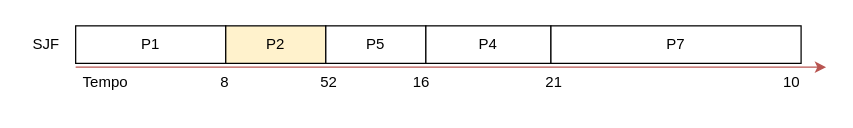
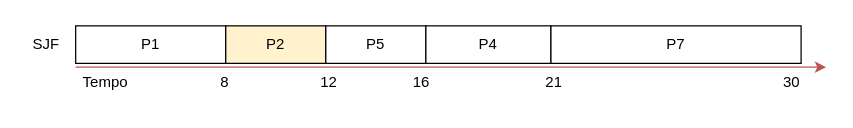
node "52": label "52" -> "12"
node "10": label "10" -> "30"
